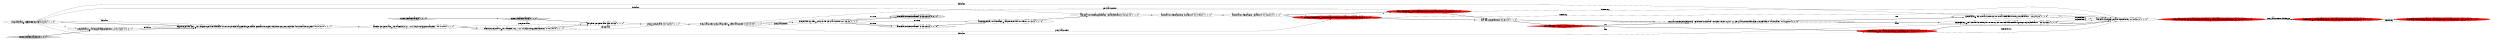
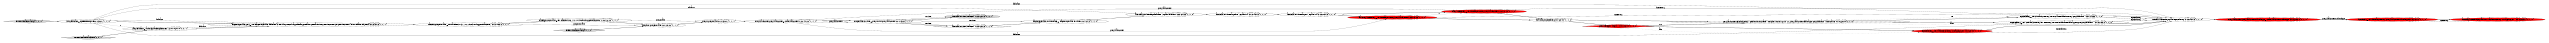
edge "testRewriteDateToMatchAll['1', '0', '0']" -> "testRewriteDateToMatchAll['0', '1', '0']": now "testRewriteDateToMatchAll['1', '0', '0']" -> "String fieldName = DATE_FIELD_NAME@@@3@@@['1', '1', '0']"
